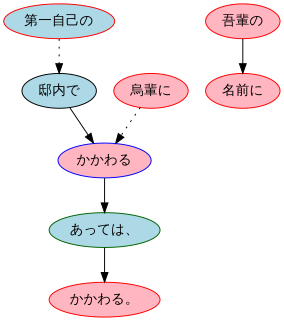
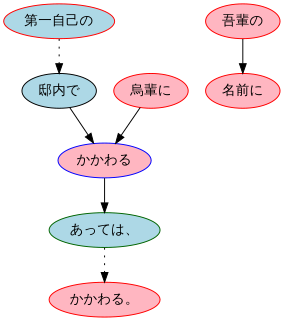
edge "烏輩に" -> "かかわる": style dotted -> solid
edge "あっては、" -> "かかわる。": style solid -> dotted
